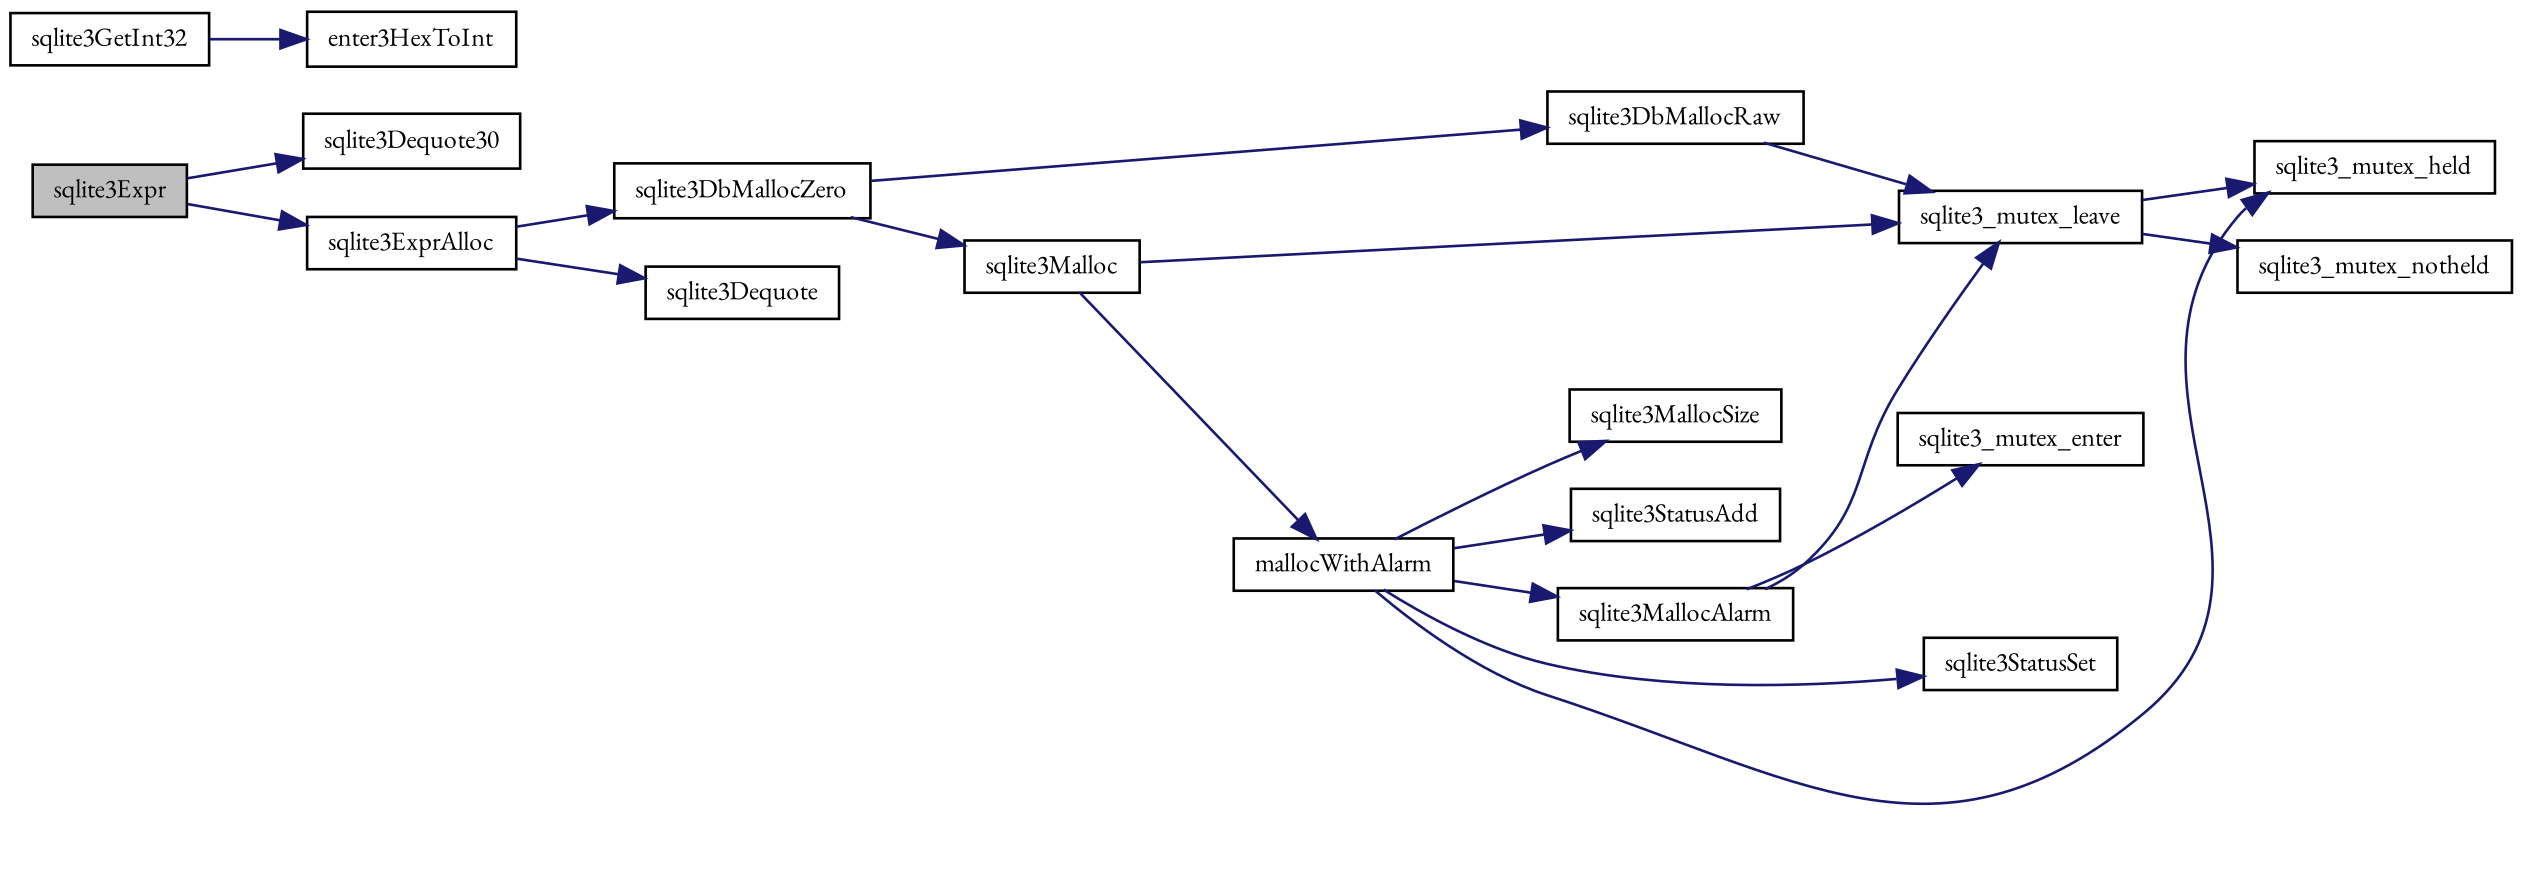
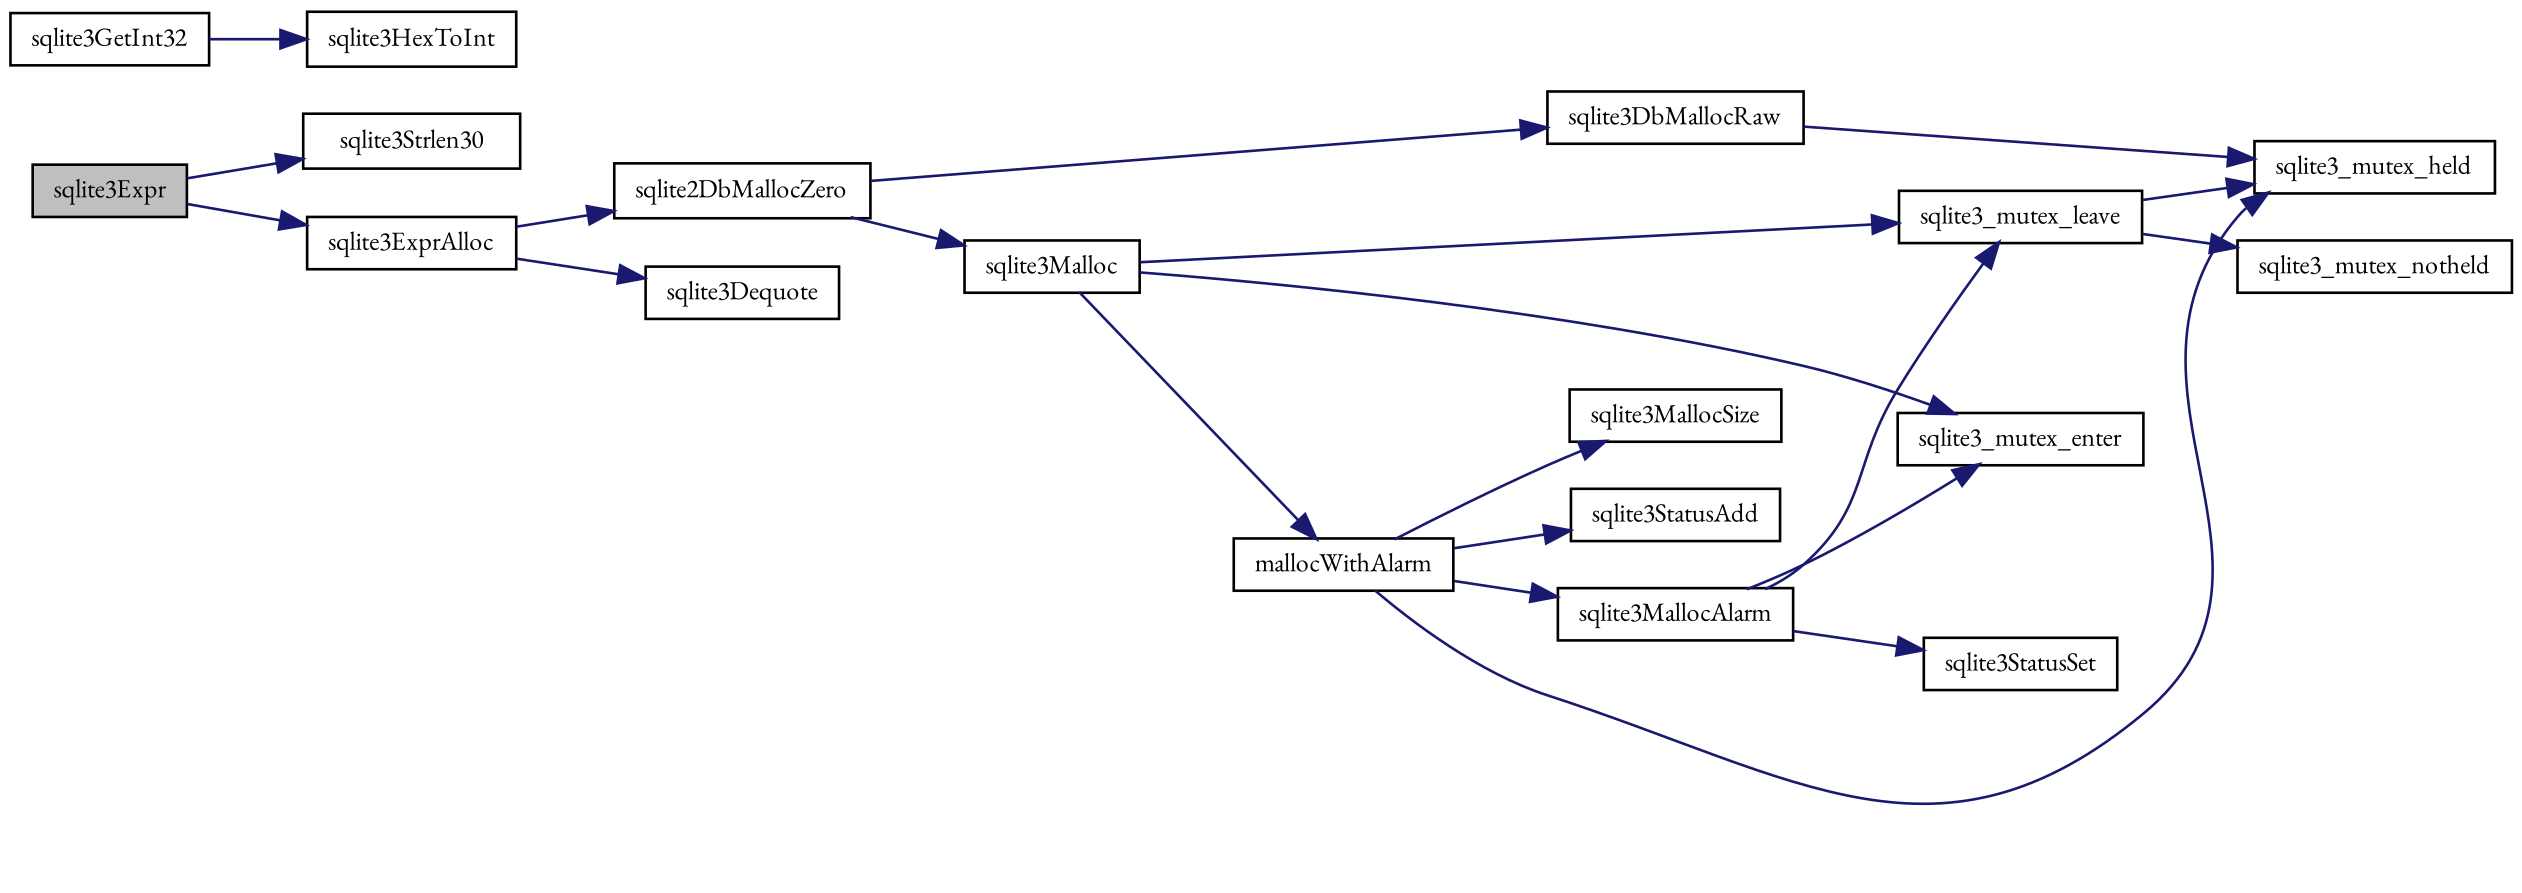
node "enter3HexToInt": label "enter3HexToInt" -> "sqlite3HexToInt"
node "sqlite3Dequote30": label "sqlite3Dequote30" -> "sqlite3Strlen30"
edge "sqlite3DbMallocRaw" -> "sqlite3_mutex_leave": now "sqlite3DbMallocRaw" -> "sqlite3_mutex_held"
node "sqlite3DbMallocZero": label "sqlite3DbMallocZero" -> "sqlite2DbMallocZero"
edge "sqlite3Malloc" -> "sqlite3_mutex_enter": added
edge "mallocWithAlarm" -> "sqlite3StatusSet": now "sqlite3MallocAlarm" -> "sqlite3StatusSet"
